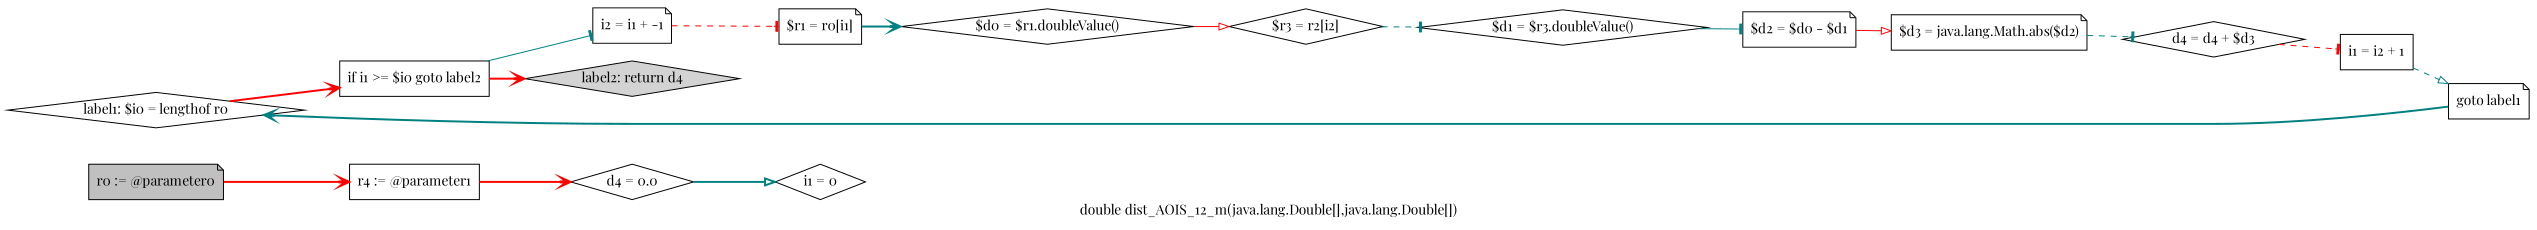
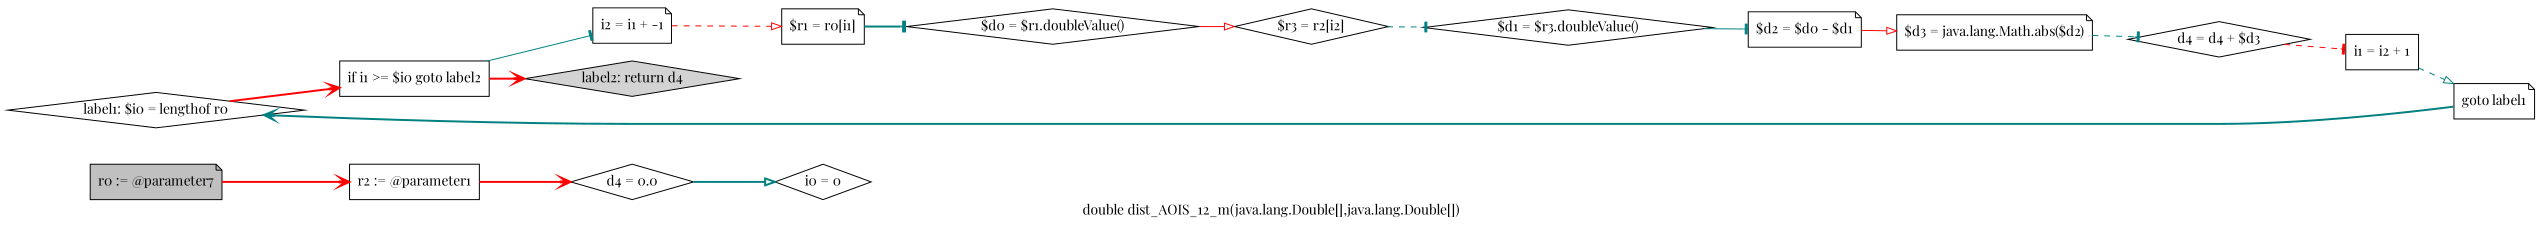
edge "i2 = i1 + -1" -> "$r1 = r0[i1]": arrowhead tee -> onormal
edge "$r1 = r0[i1]" -> "$d0 = $r1.doubleValue()": arrowhead vee -> tee
node "r0 := @parameter0": label "r0 := @parameter0" -> "r0 := @parameter7"
node "r4 := @parameter1": label "r4 := @parameter1" -> "r2 := @parameter1"
node "i1 = 0": label "i1 = 0" -> "i0 = 0"
